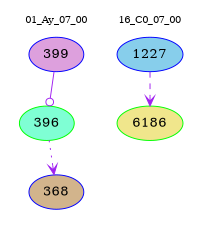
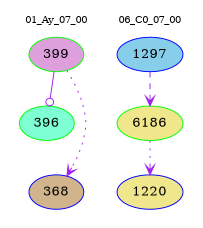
cluster "16_C0_07_00": label "16_C0_07_00" -> "06_C0_07_00"
node "399": color blue -> green
node "1227": label "1227" -> "1297"
edge "396" -> "368": now "399" -> "368"
node "1220": added
